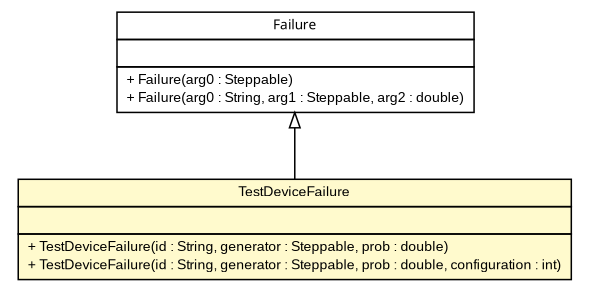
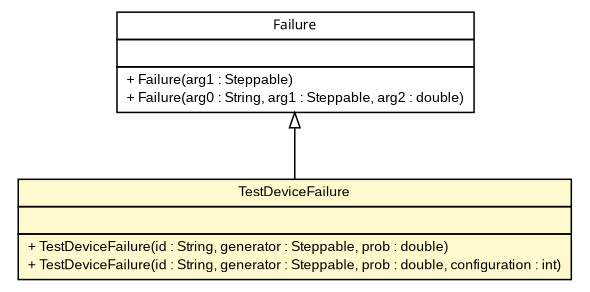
node "Failure": text "+ Failure(arg0 : Steppable)" -> "+ Failure(arg1 : Steppable)"
